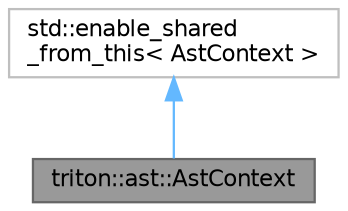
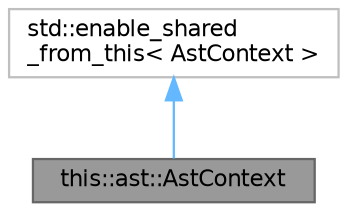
node "triton::ast::AstContext": label "triton::ast::AstContext" -> "this::ast::AstContext"
